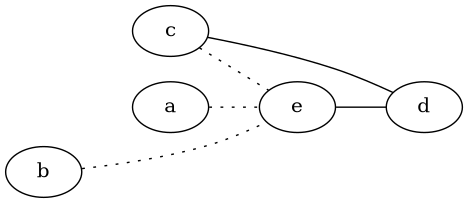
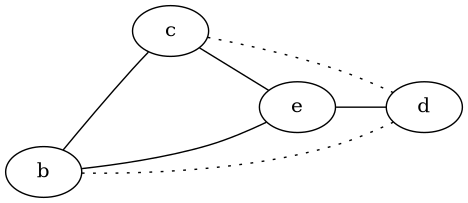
edge "c" -- "d": style solid -> dotted
edge "c" -- "e": style dotted -> solid
edge "c" -- "b": added
node "a": removed
edge "e" -- "b": style dotted -> solid
edge "d" -- "b": added
